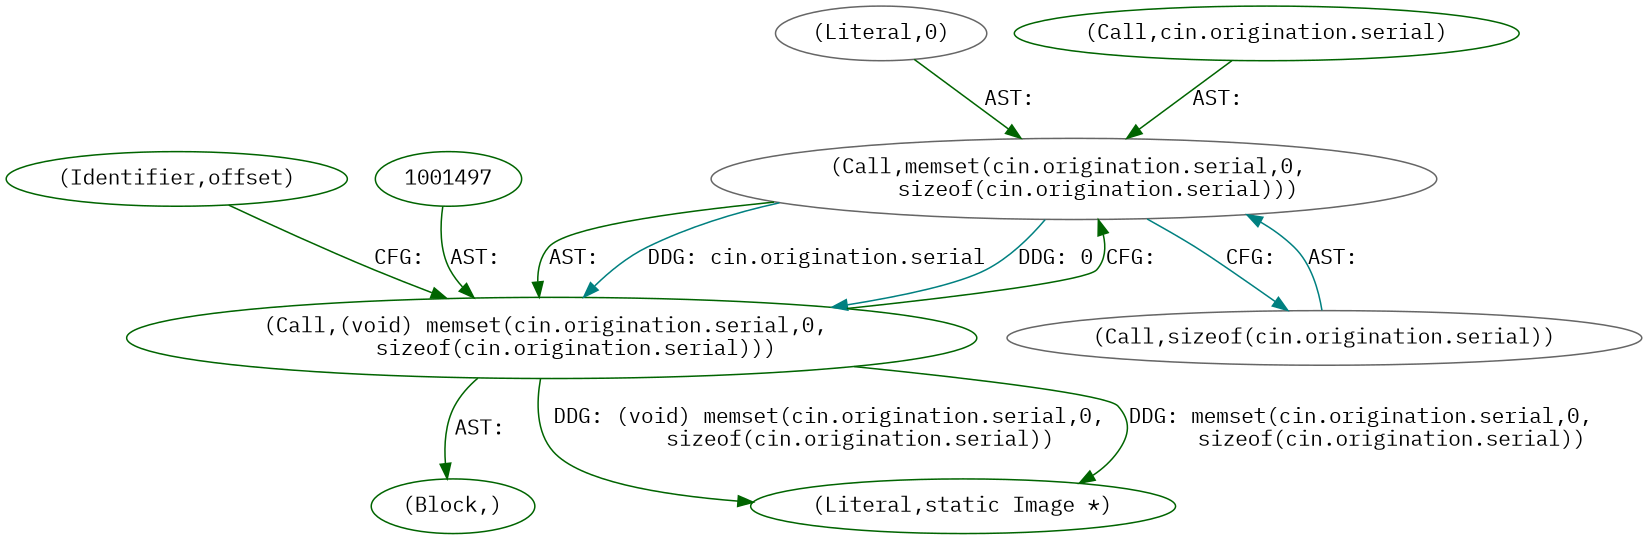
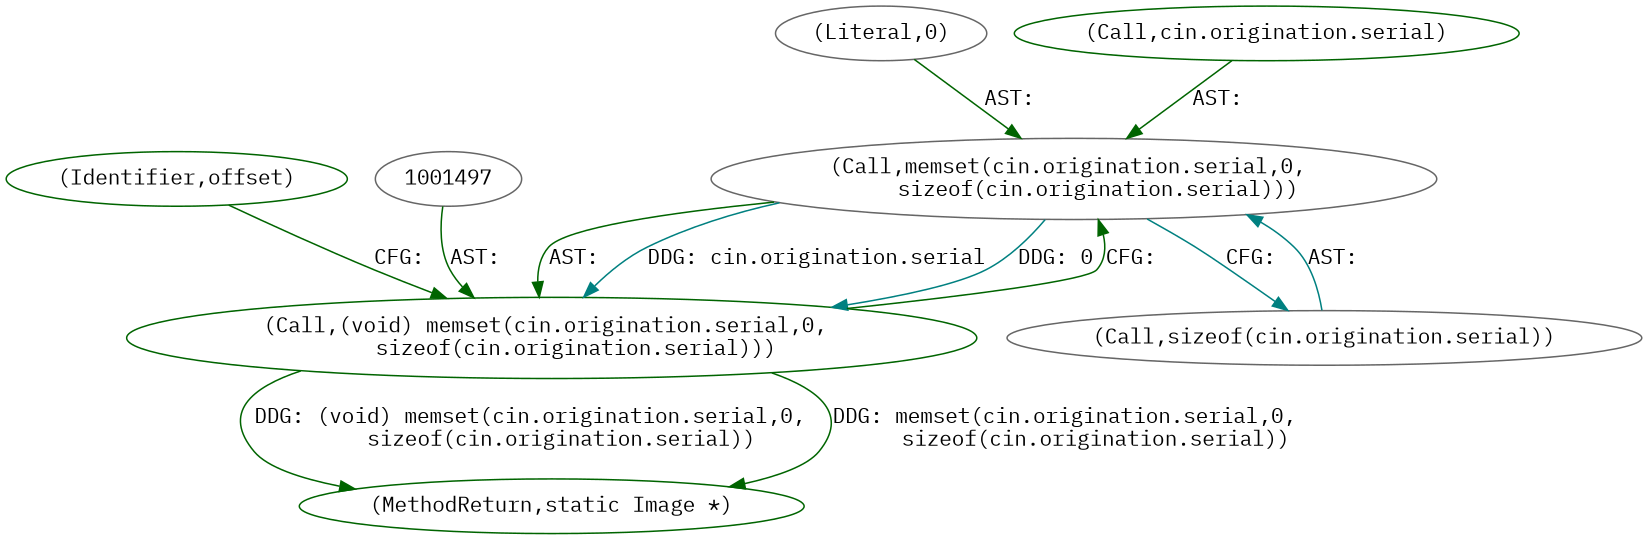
node "1001497": color darkgreen -> gray40
node "(Block,)": removed
node "(Literal,static Image *)": label "(Literal,static Image *)" -> "(MethodReturn,static Image *)"
